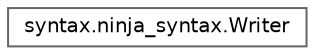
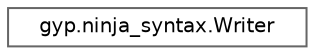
node "syntax.ninja_syntax.Writer": label "syntax.ninja_syntax.Writer" -> "gyp.ninja_syntax.Writer"
